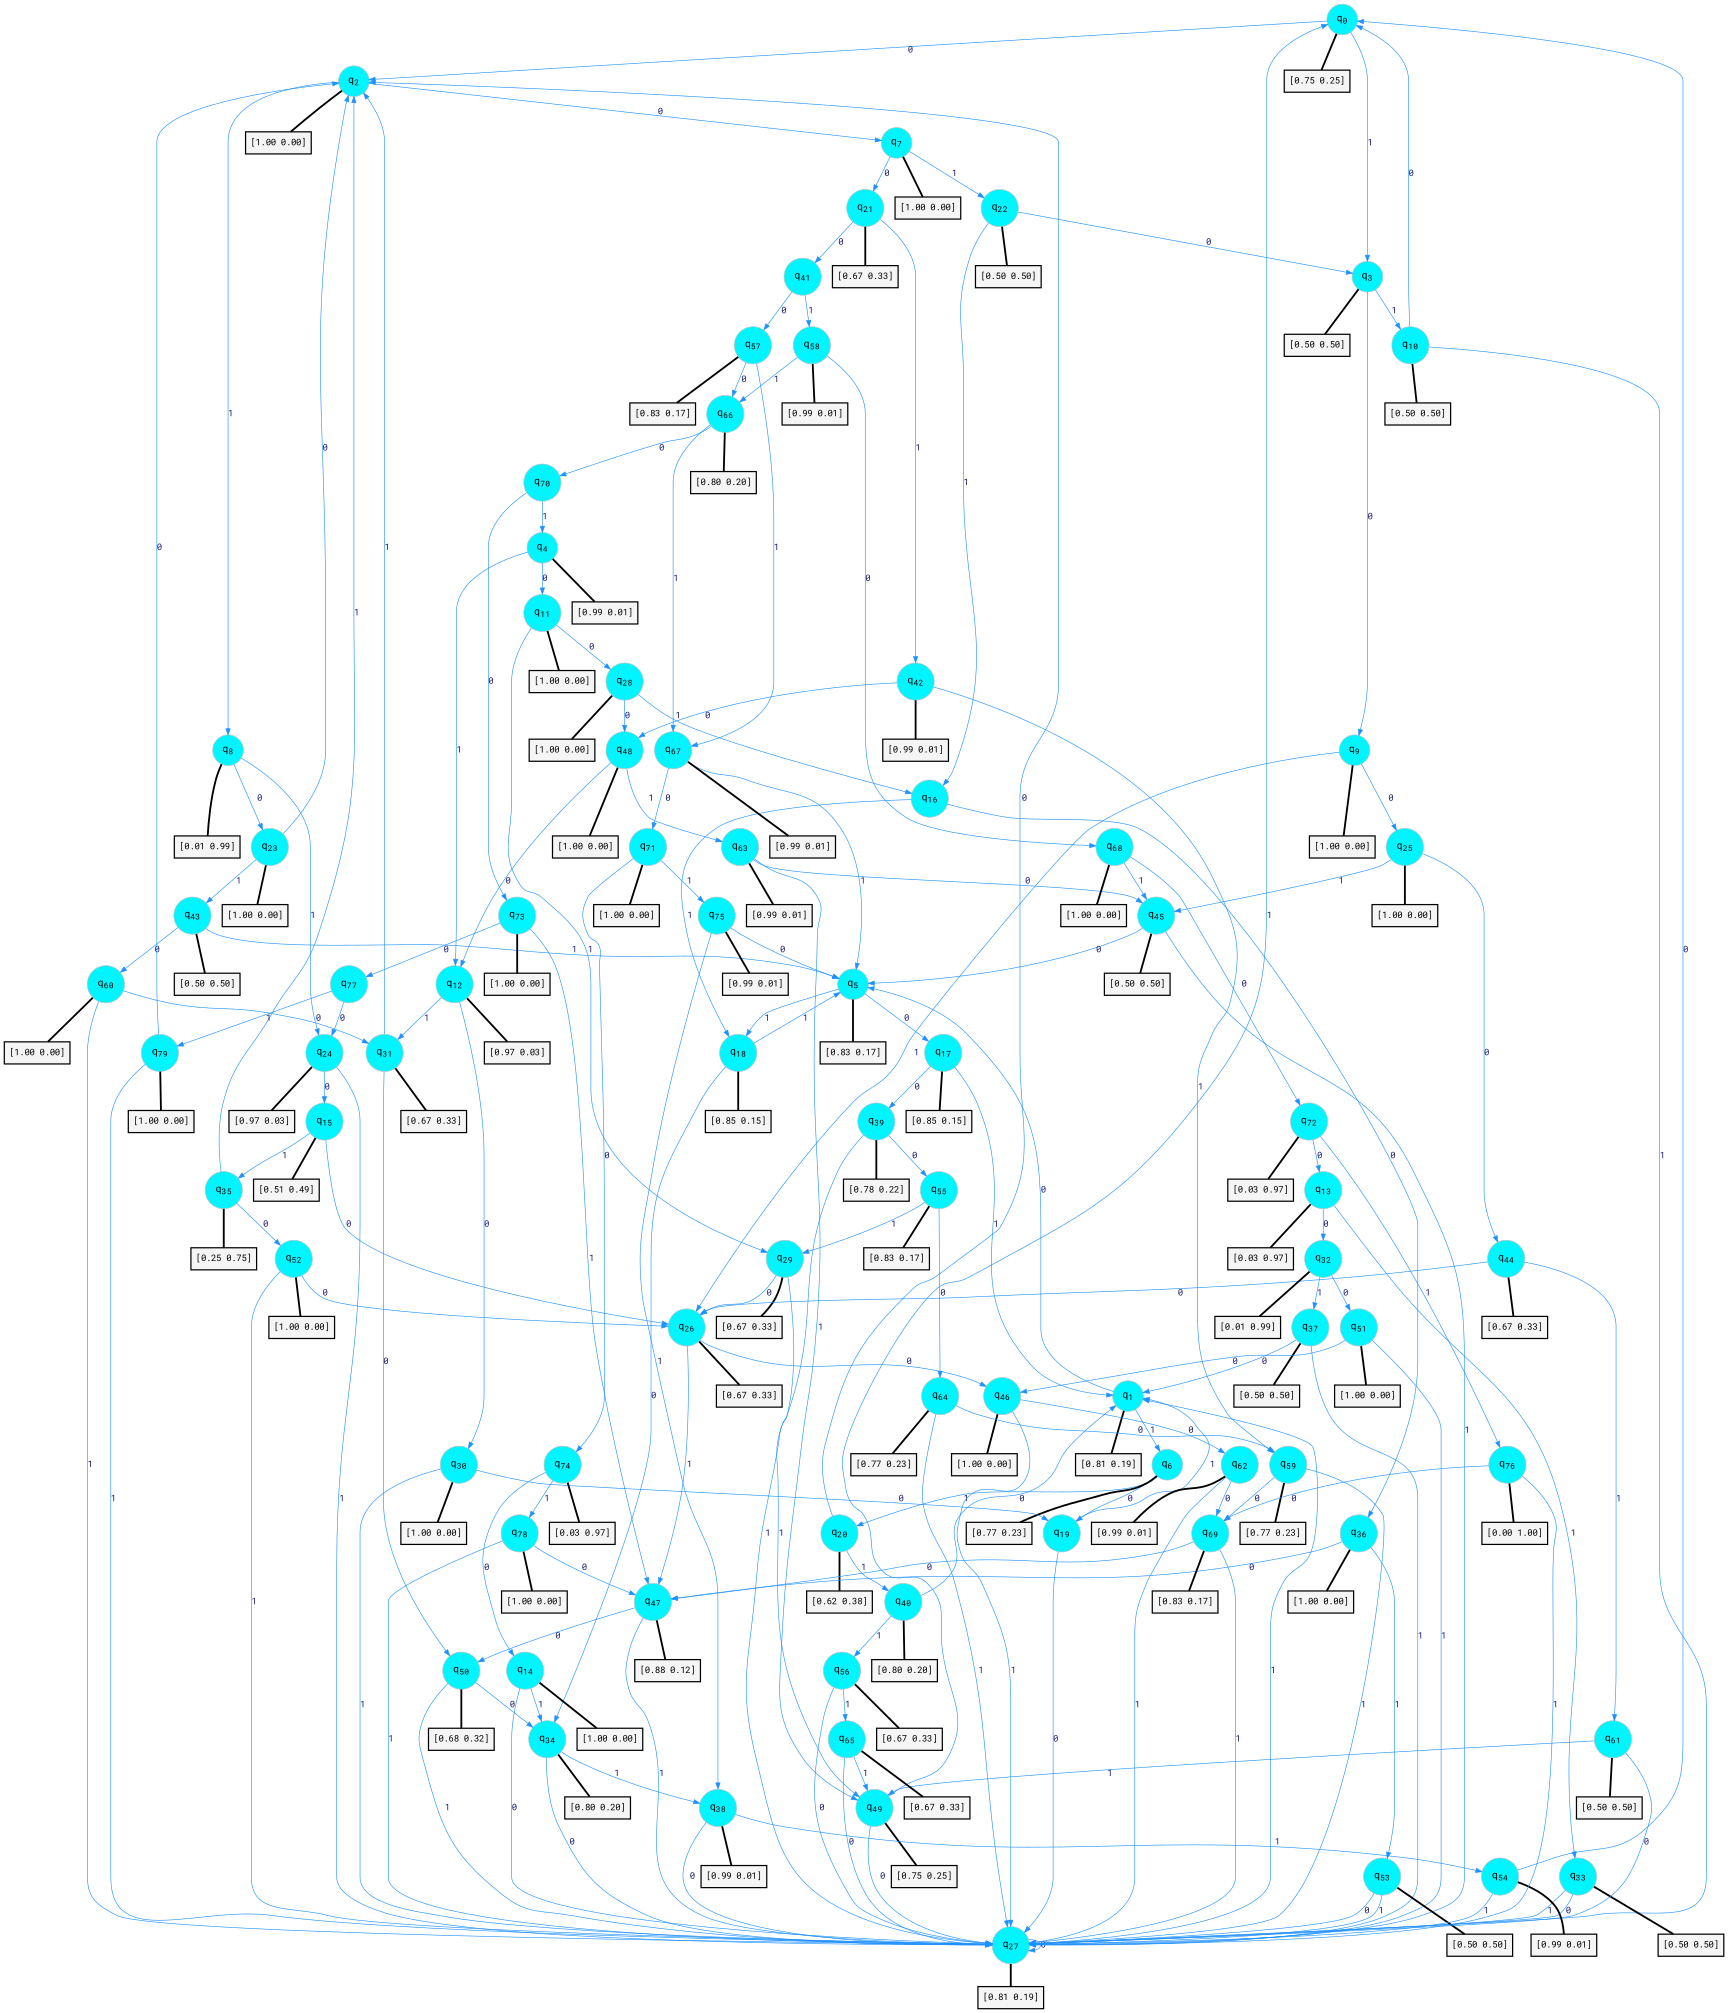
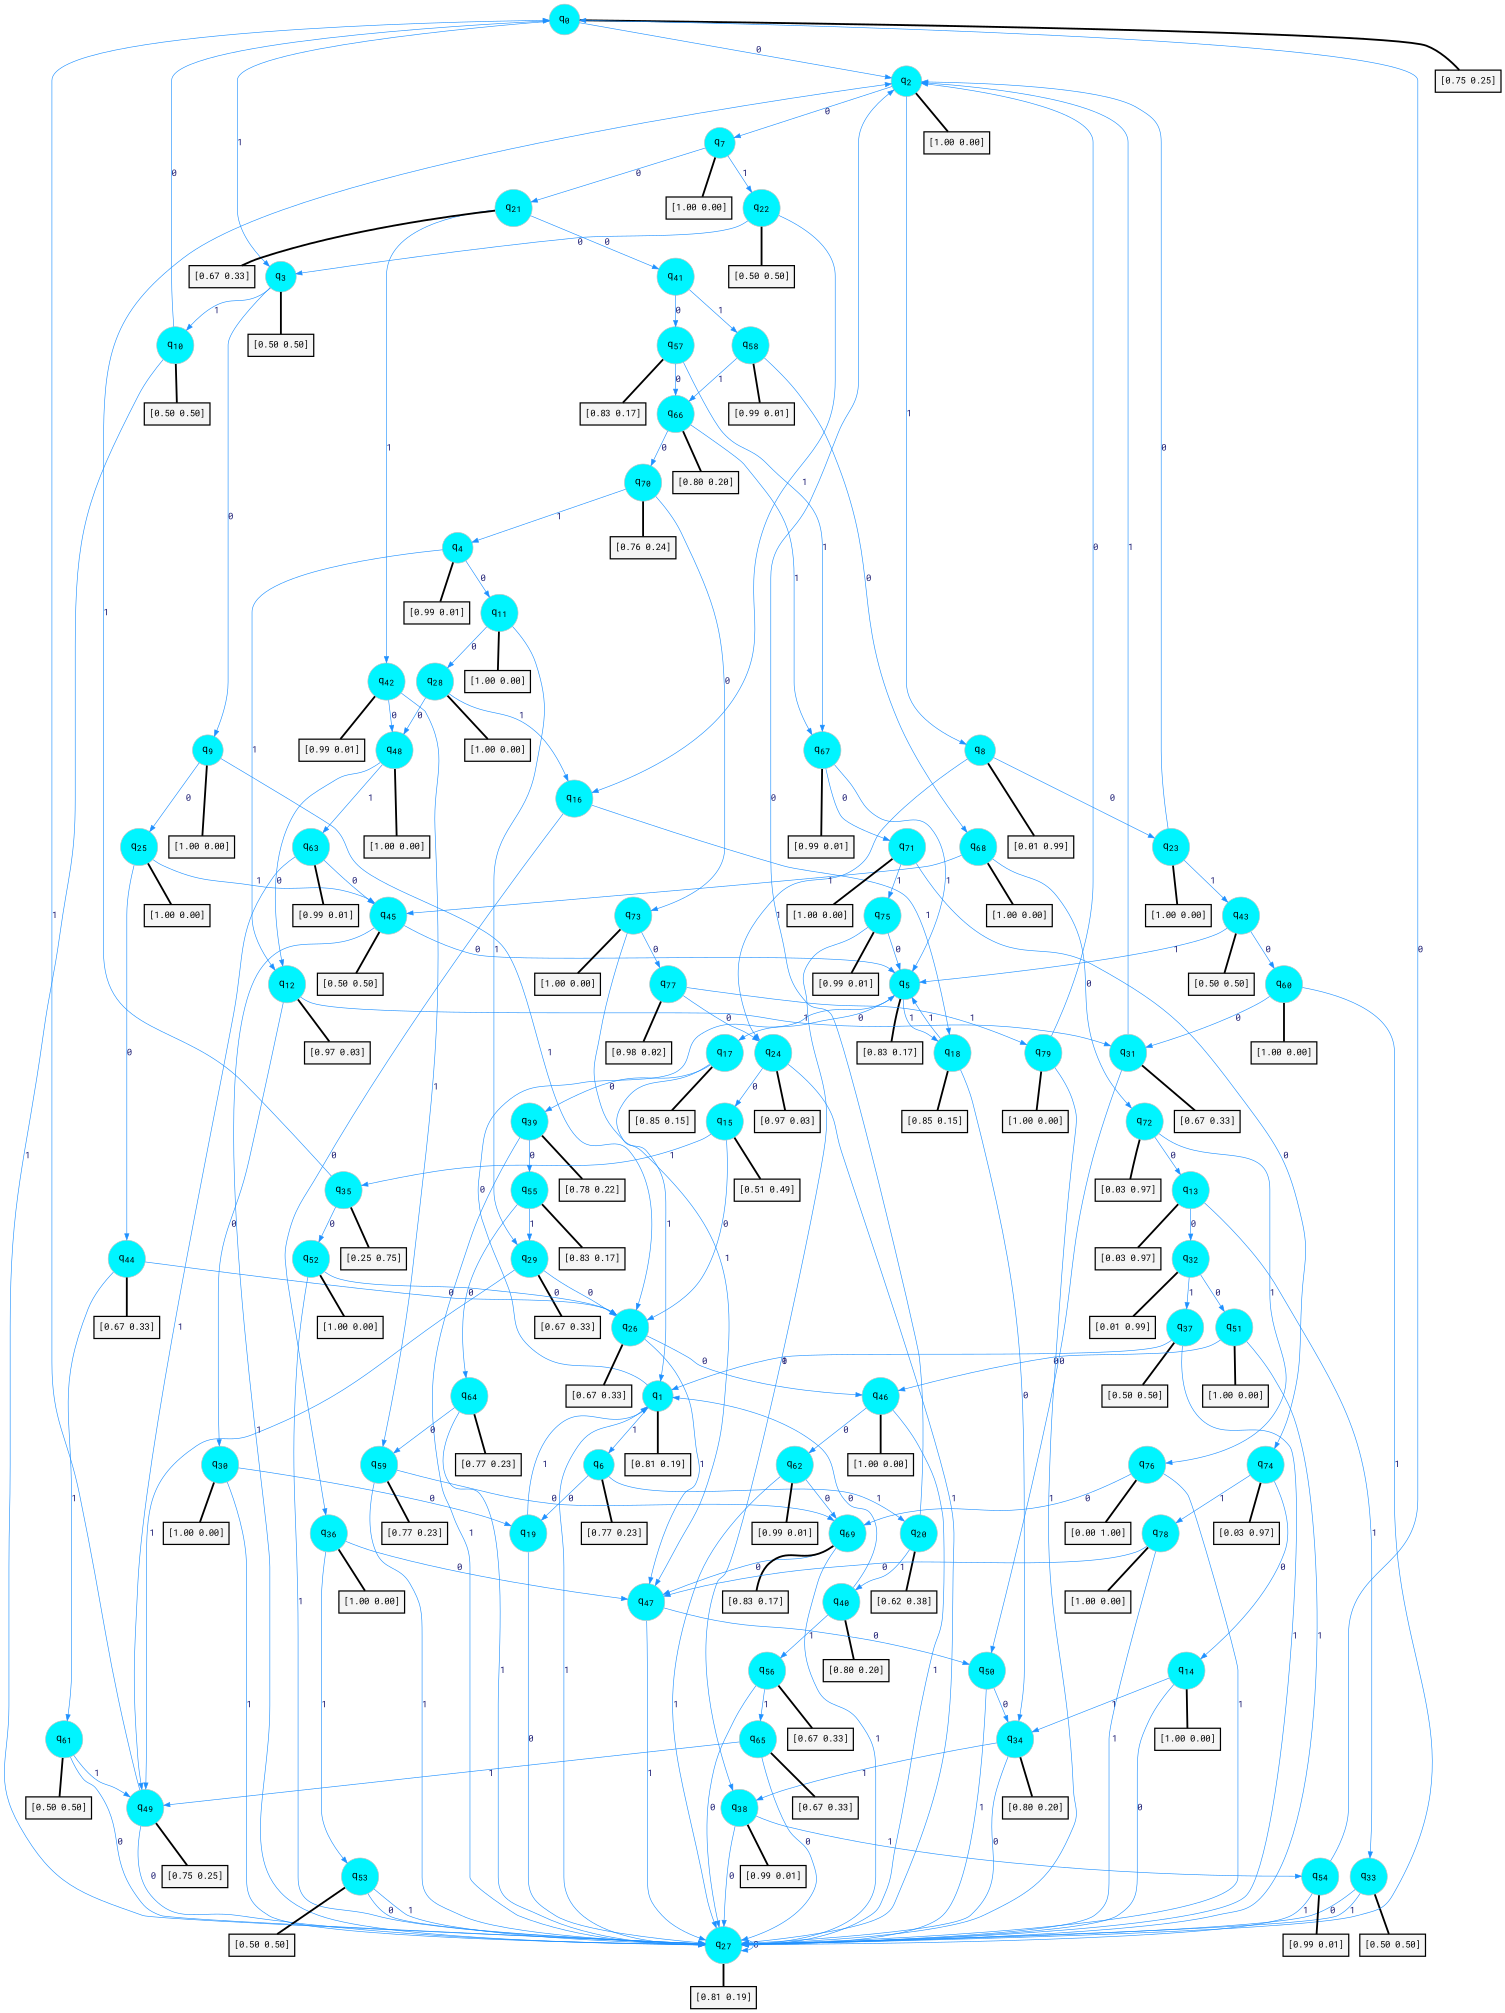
node "[0.76 0.24]": added
node "[0.98 0.02]": added
node "[0.88 0.12]": removed
node "[0.68 0.32]": removed
